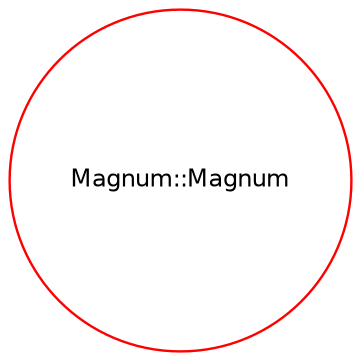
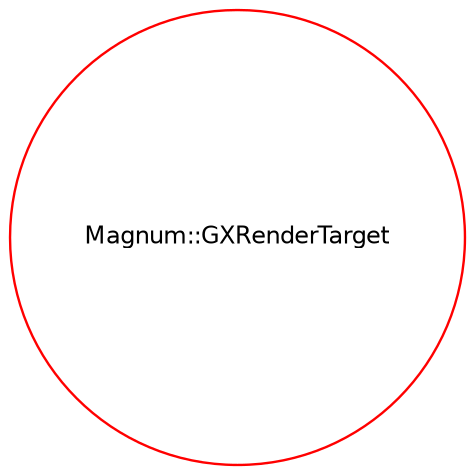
node "Magnum::Magnum": label "Magnum::Magnum" -> "Magnum::GXRenderTarget"
